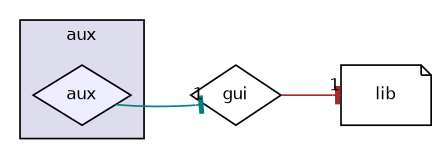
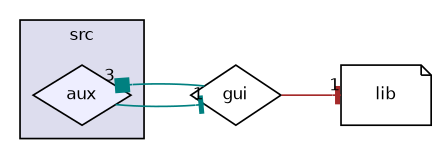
cluster "aux": label "aux" -> "src"
edge "gui" -> "aux": added
